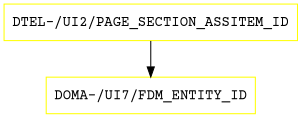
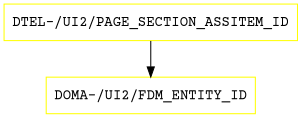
node "DOMA-/UI7/FDM_ENTITY_ID": label "DOMA-/UI7/FDM_ENTITY_ID" -> "DOMA-/UI2/FDM_ENTITY_ID"
